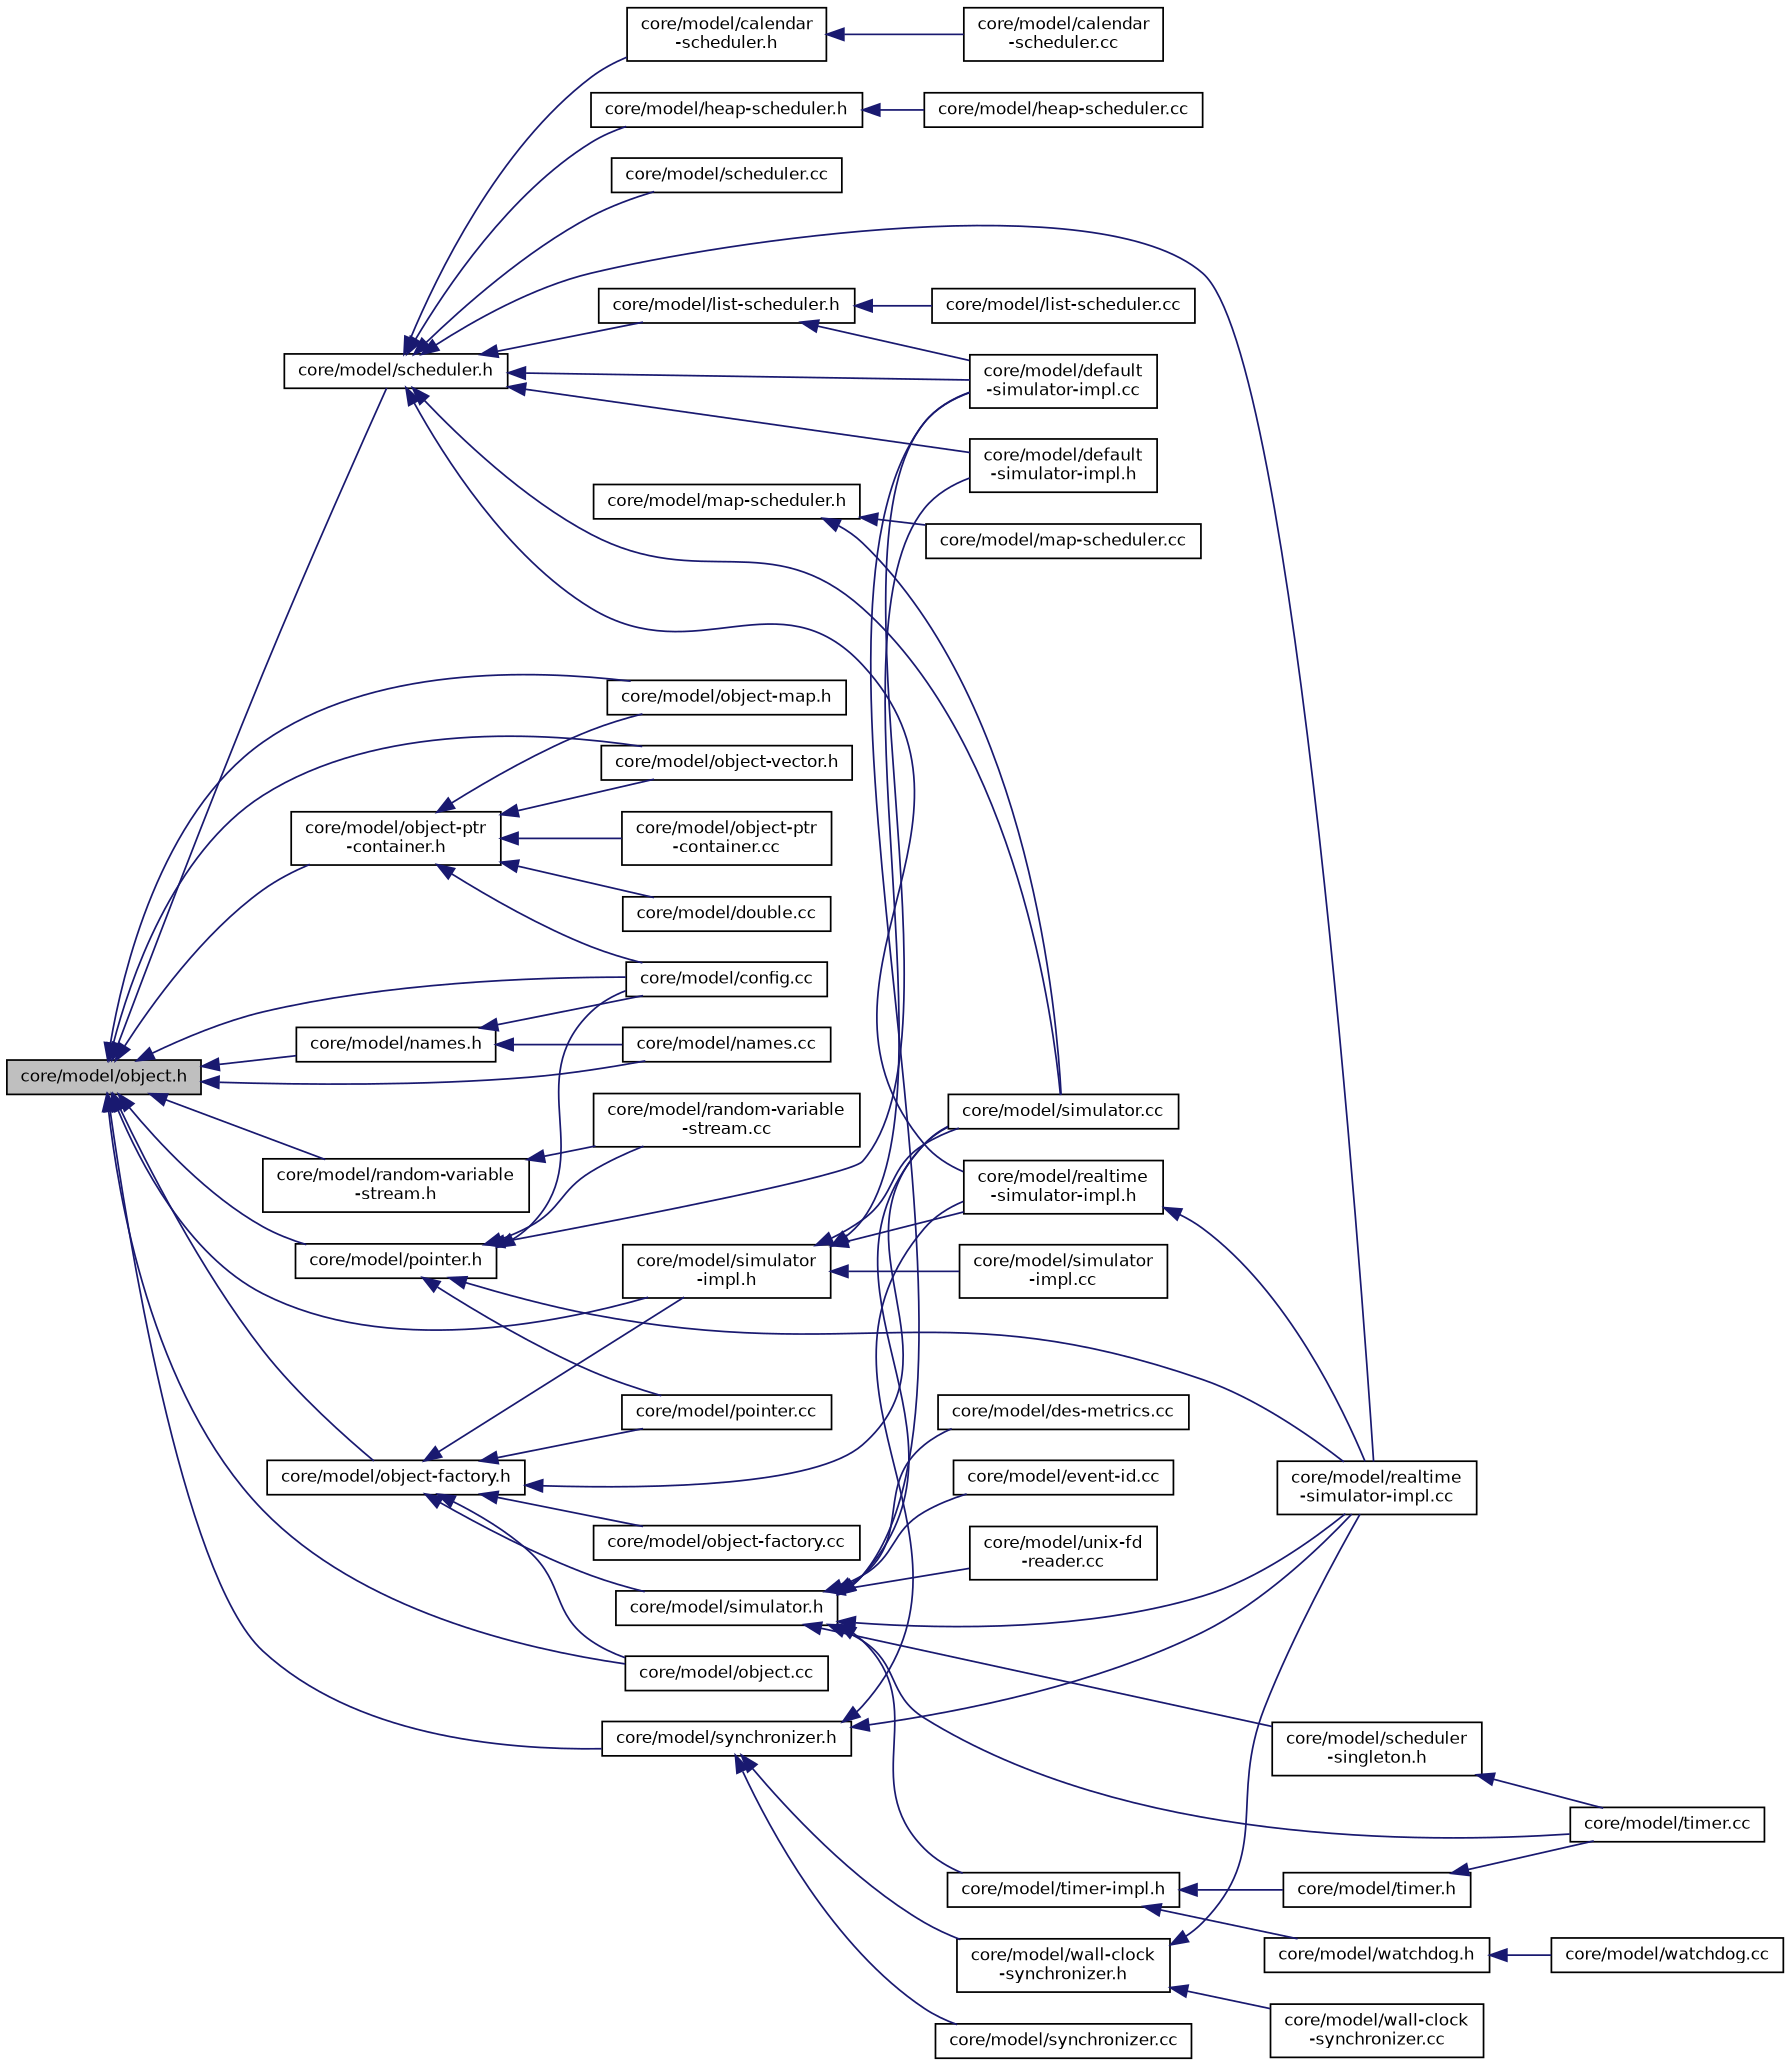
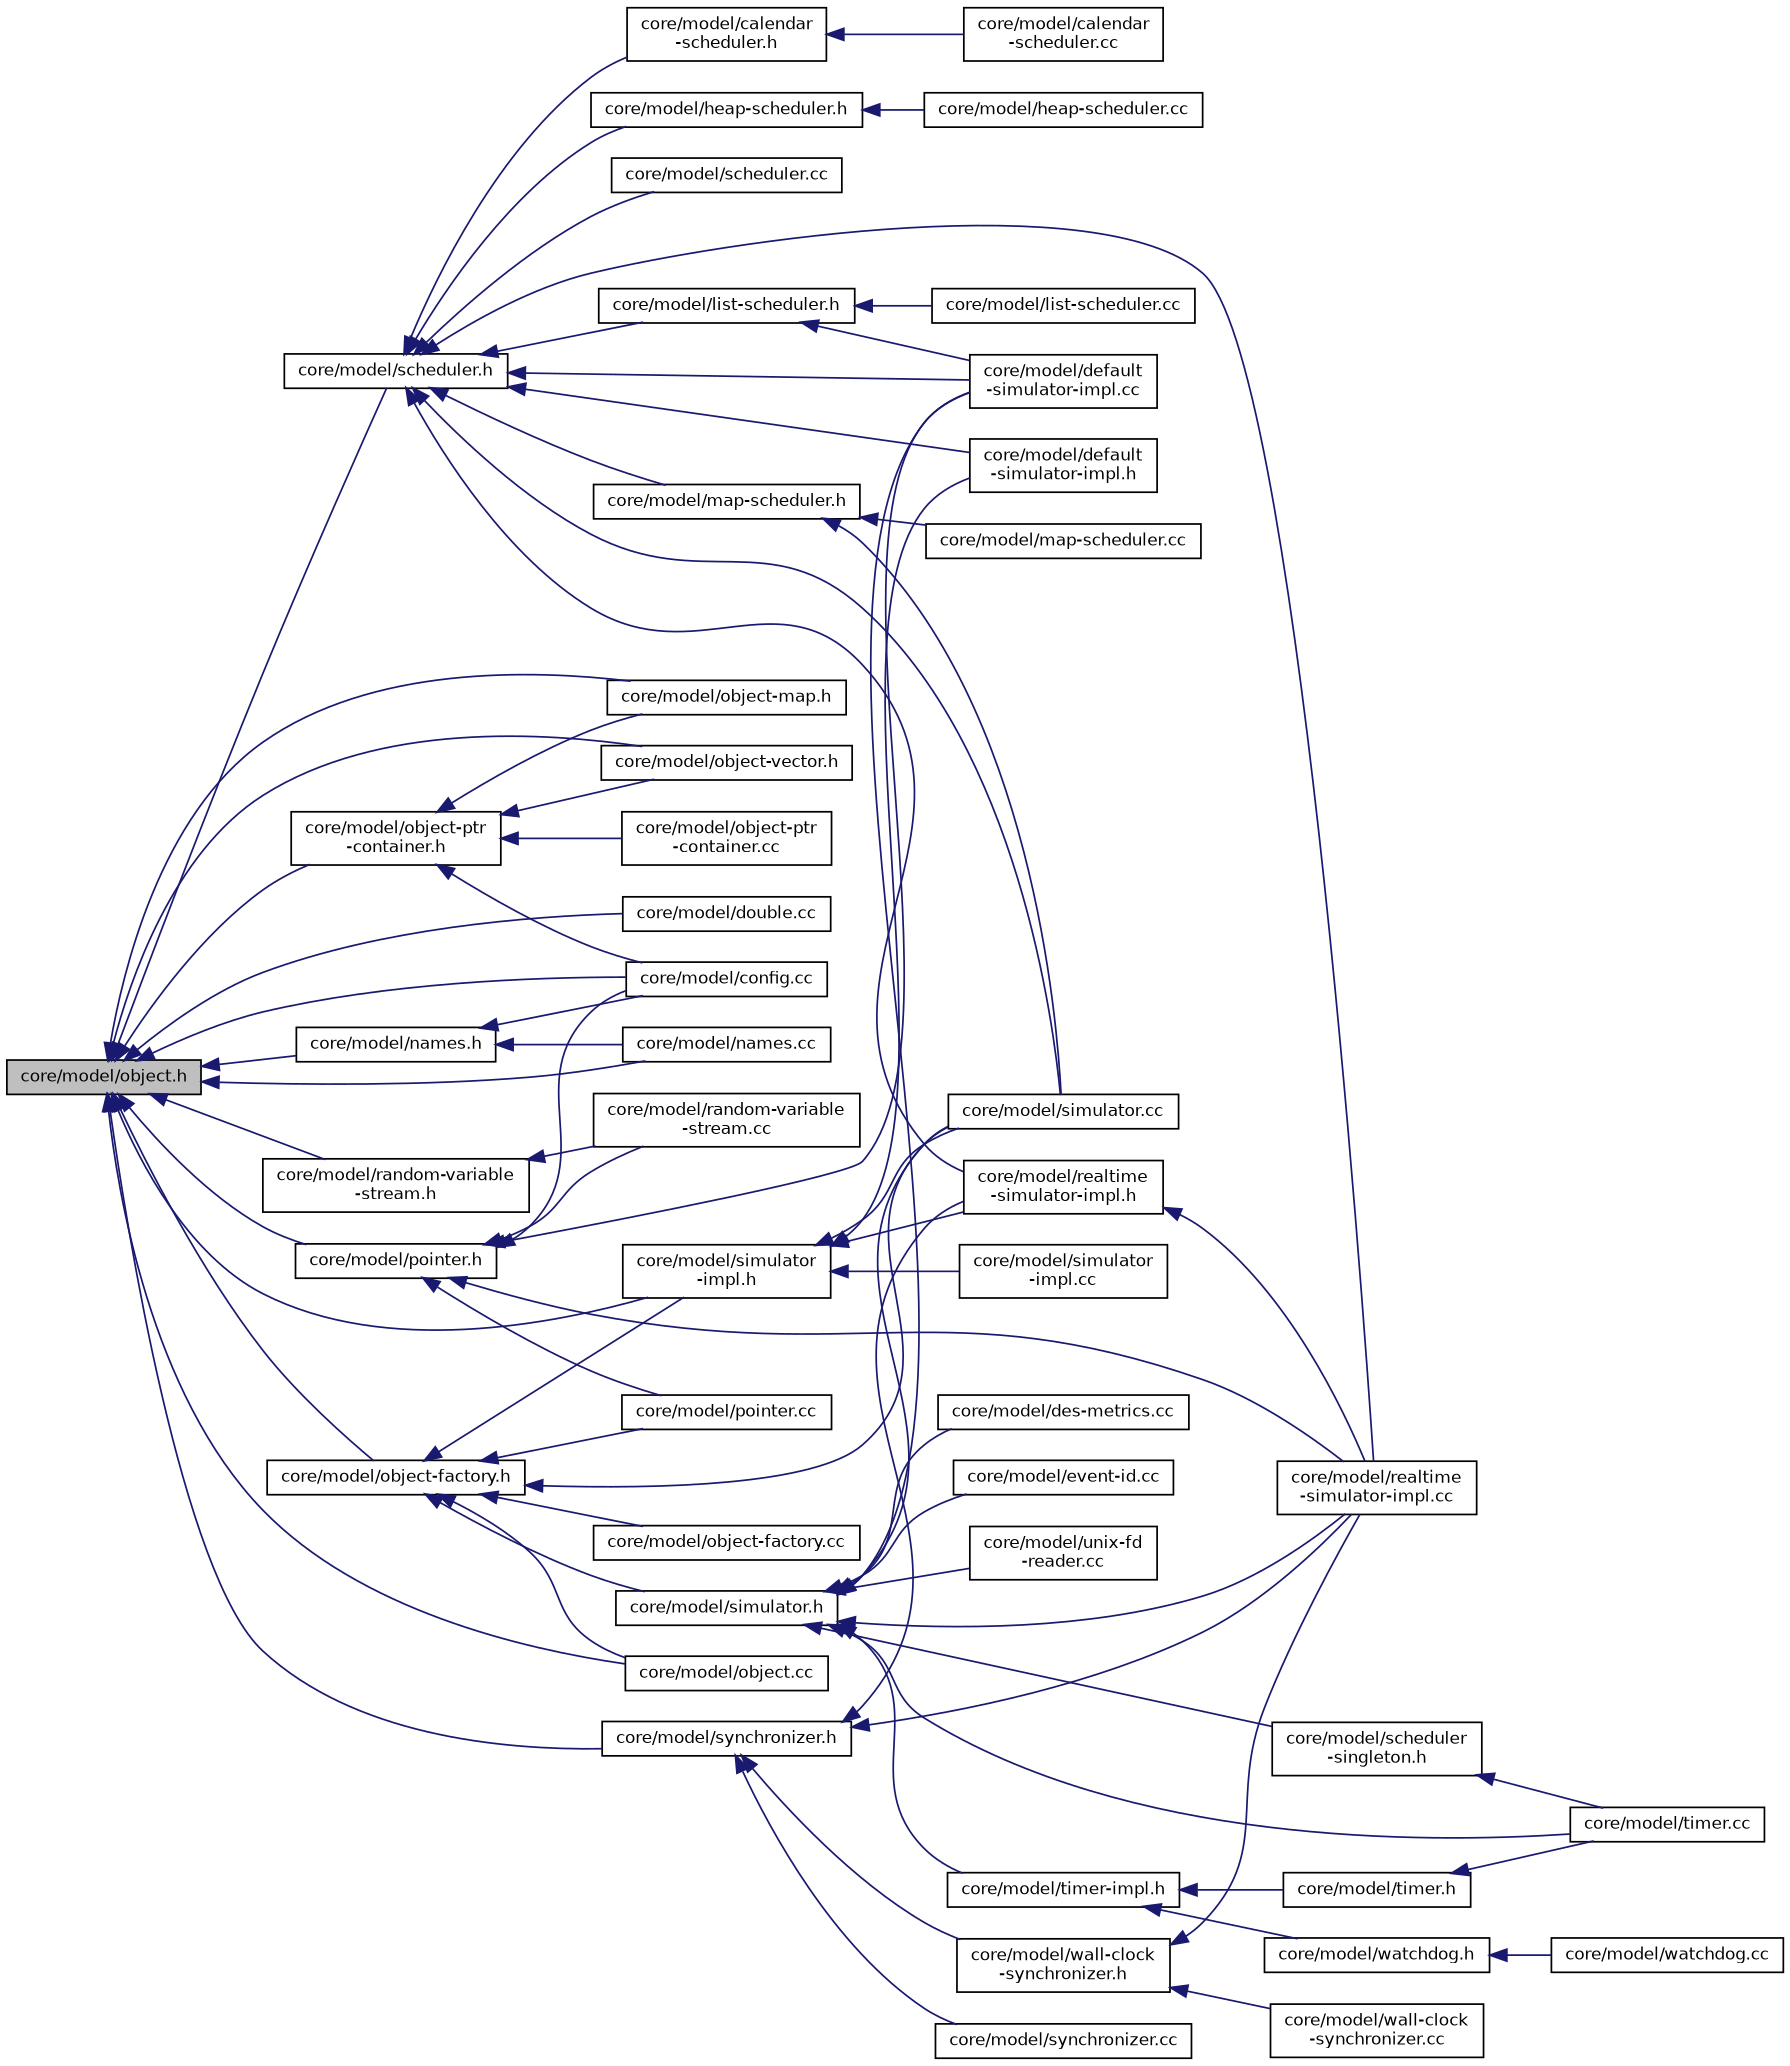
edge "core/model/map-scheduler.h" -> "core/model/scheduler.h": added
edge "core/model/double.cc" -> "core/model/object-ptr -container.h": now "core/model/double.cc" -> "core/model/object.h"
